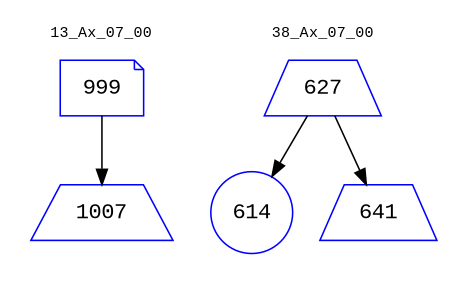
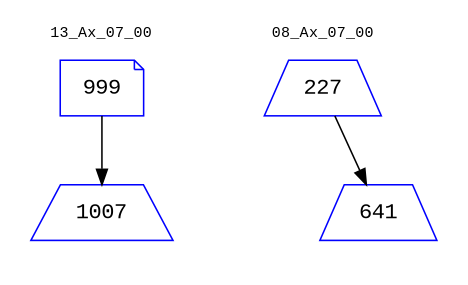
cluster "38_Ax_07_00": label "38_Ax_07_00" -> "08_Ax_07_00"
node "627": label "627" -> "227"
node "614": removed
